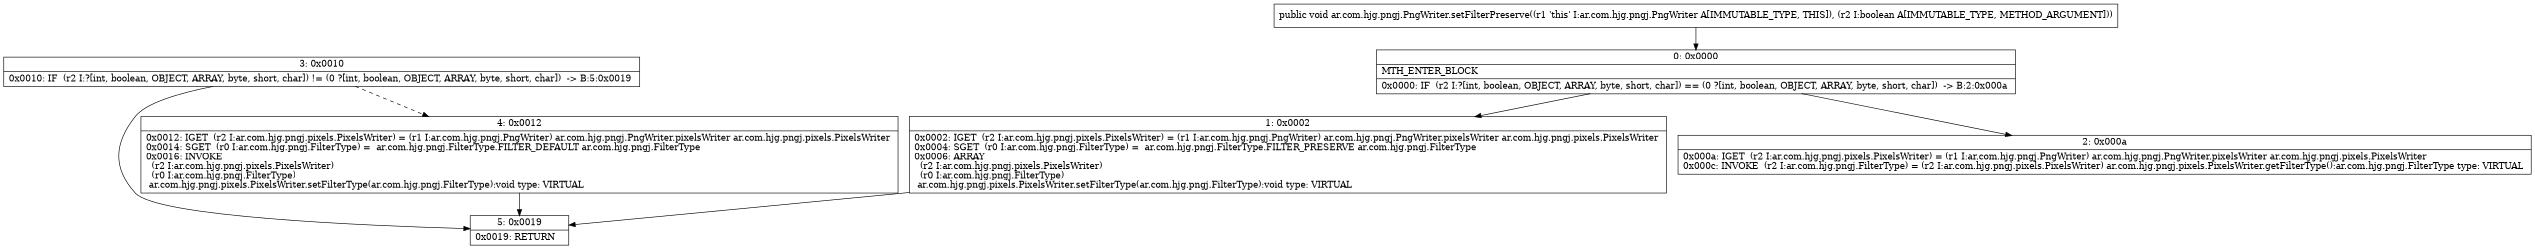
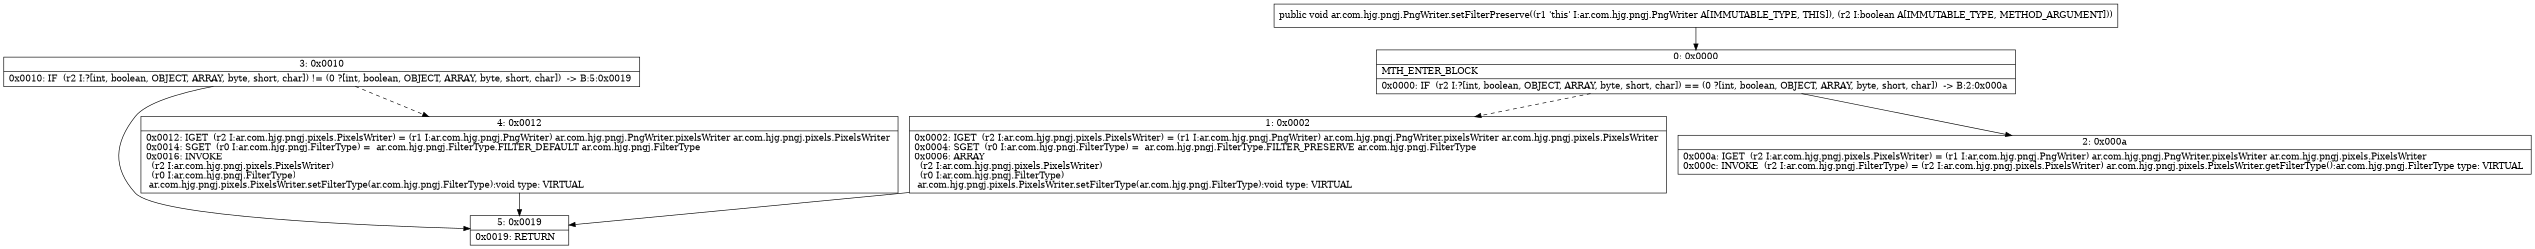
edge "0: 0x0000" -> "1: 0x0002": style solid -> dashed
